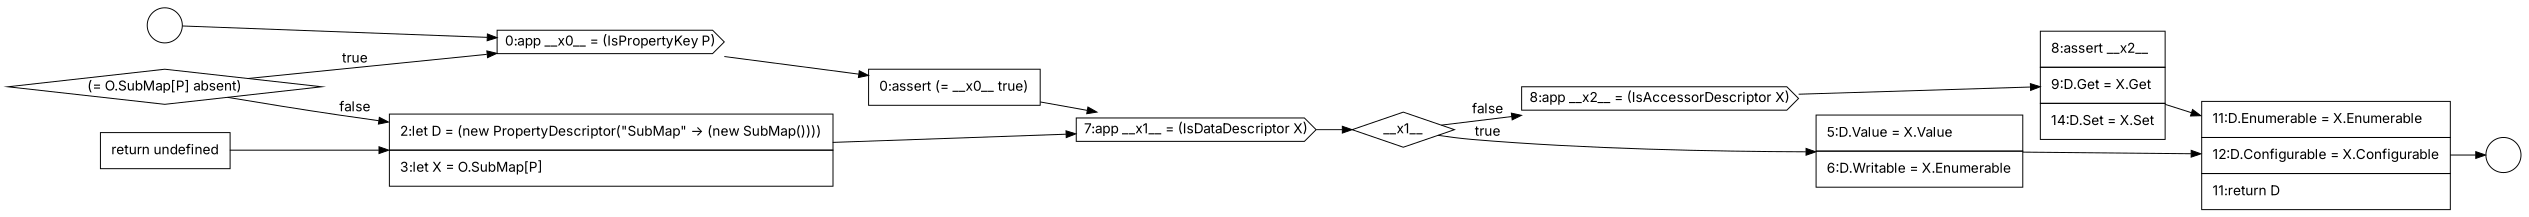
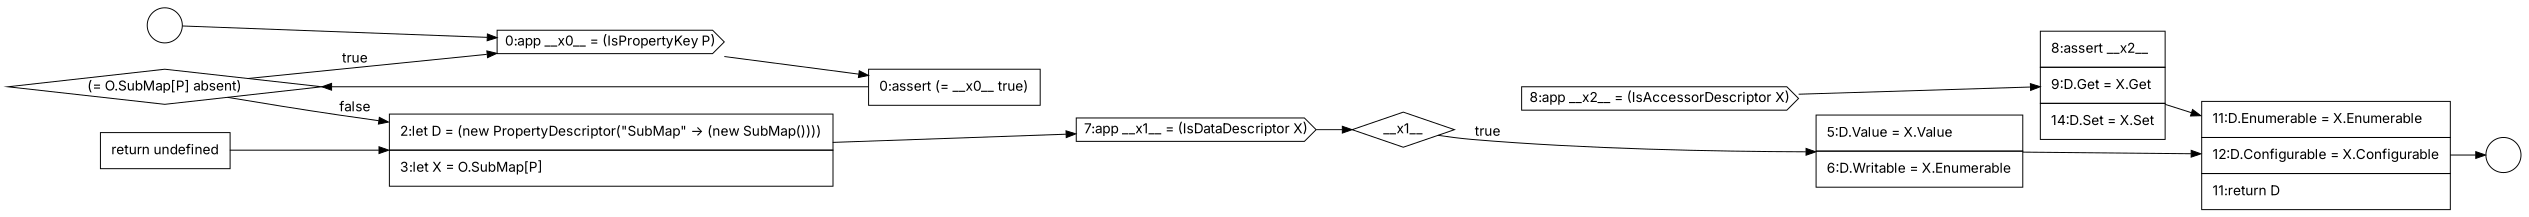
edge "0:assert (= __x0__ true)" -> "7:app __x1__ = (IsDataDescriptor X)": now "0:assert (= __x0__ true)" -> "(= O.SubMap[P] absent)"
edge "__x1__" -> "8:app __x2__ = (IsAccessorDescriptor X)": removed, label "false"
